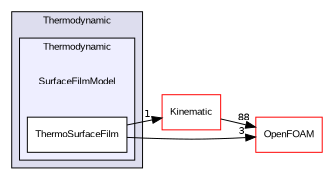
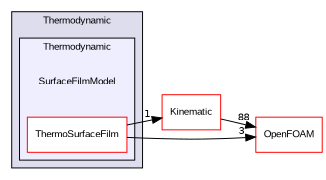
node "ThermoSurfaceFilm": color black -> red
